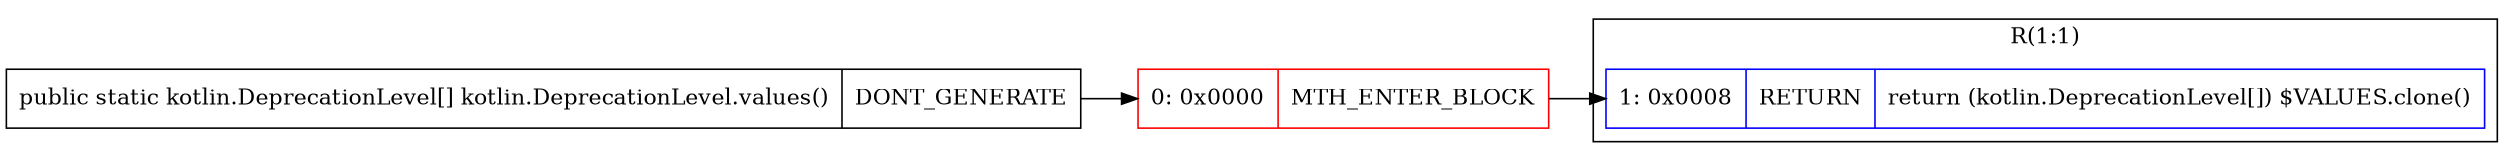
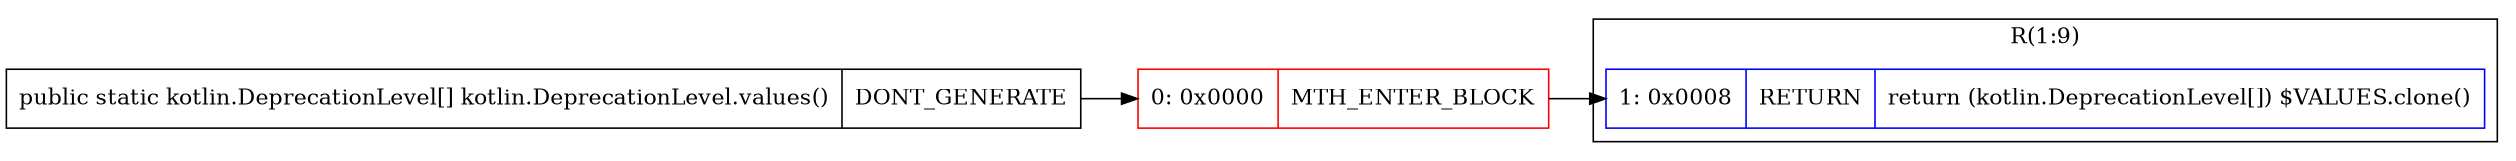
cluster "R(1:1)": label "R(1:1)" -> "R(1:9)"
